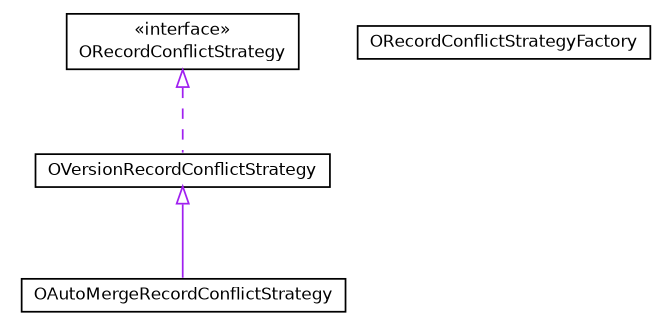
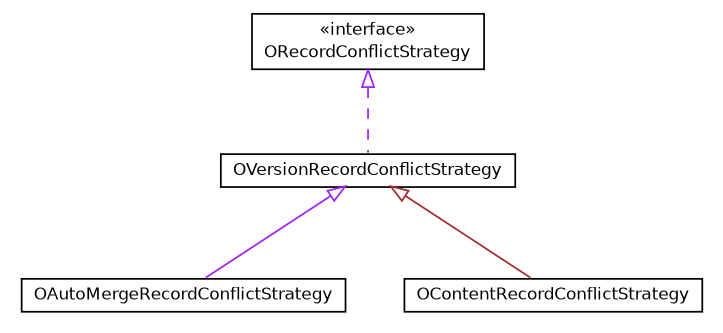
node "ORecordConflictStrategyFactory": removed
node "OContentRecordConflictStrategy": added
